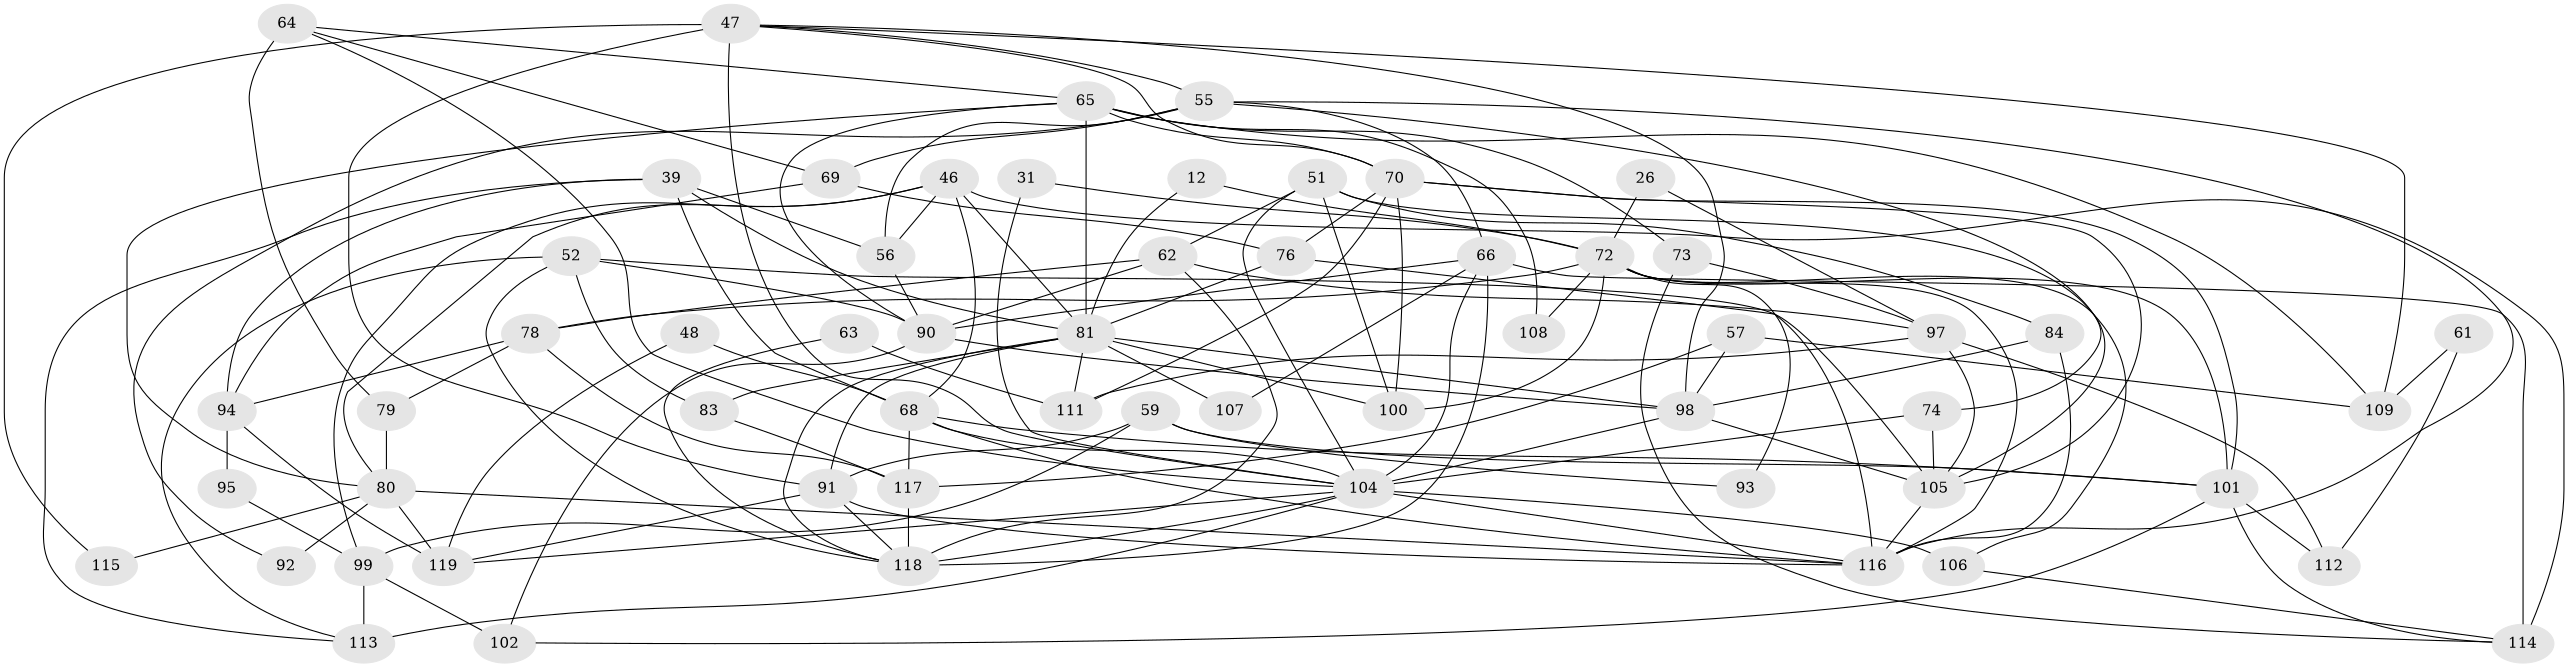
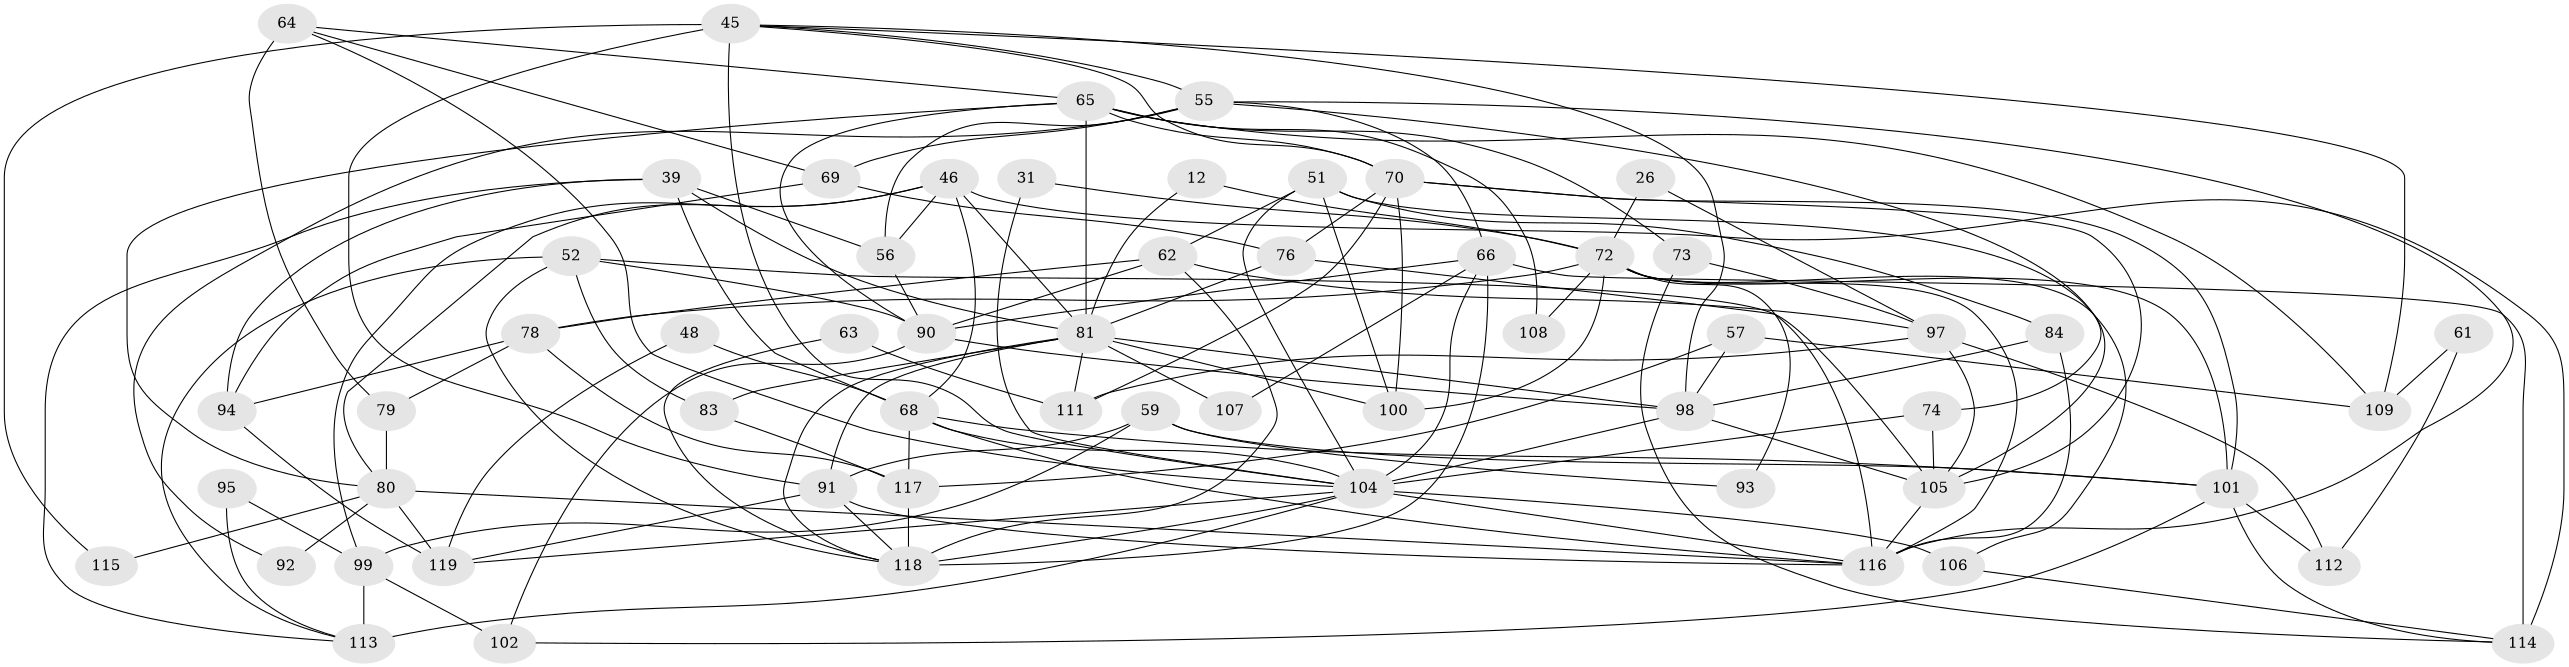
node "47": label "47" -> "45"
edge "94" -- "95": now "113" -- "95"
